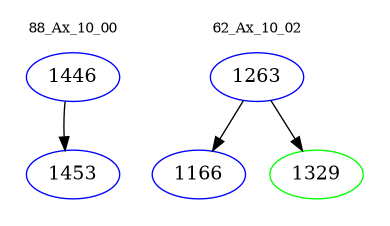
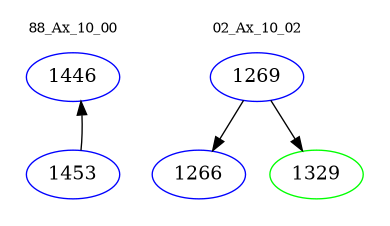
cluster "62_Ax_10_02": label "62_Ax_10_02" -> "02_Ax_10_02"
node "1263": label "1263" -> "1269"
edge "1446" -> "1453": reversed
node "1166": label "1166" -> "1266"
